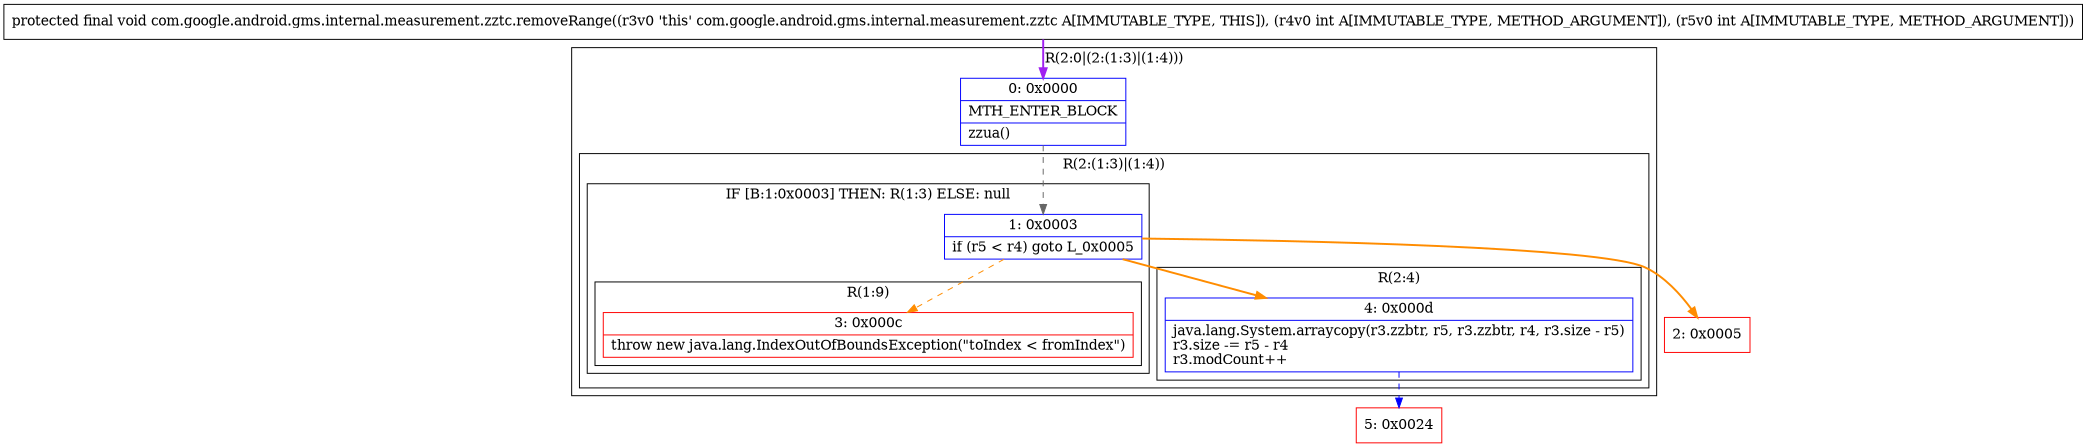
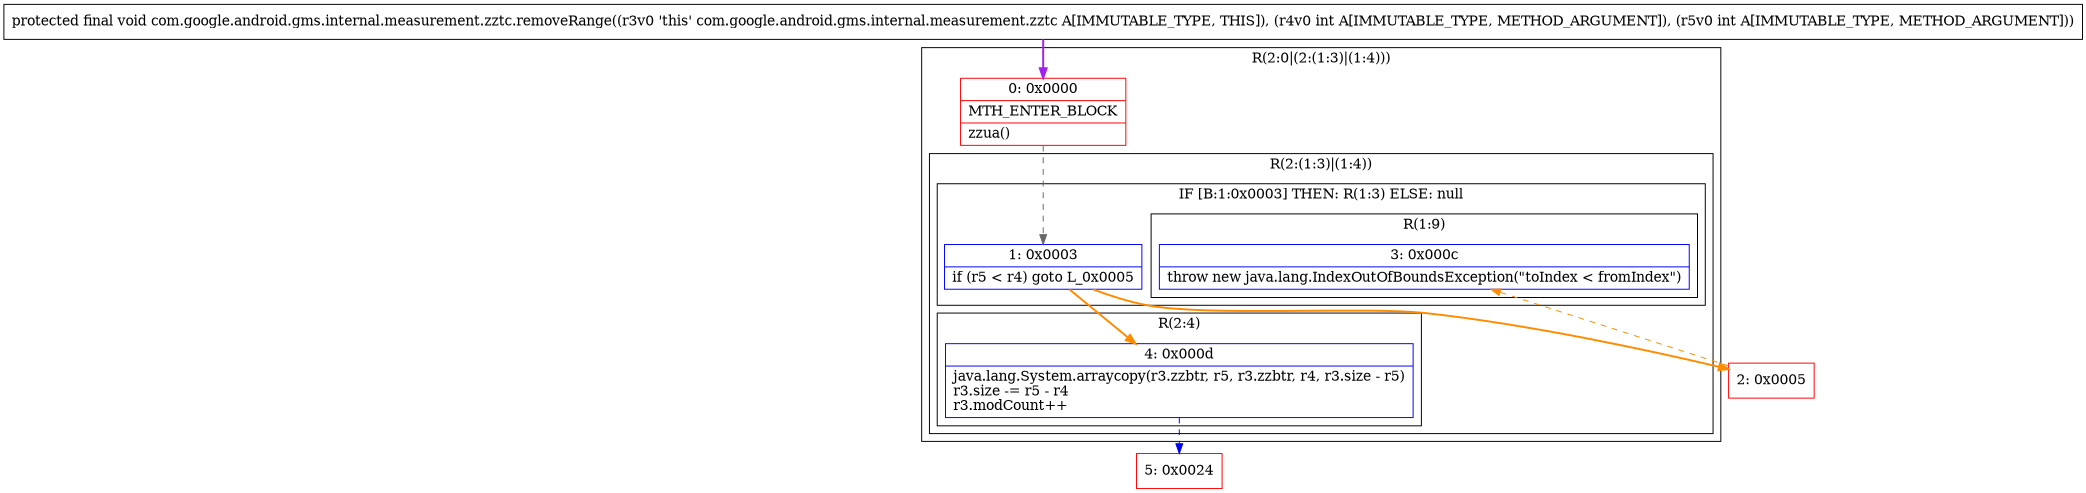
node "0: 0x0000": color blue -> red
edge "1: 0x0003" -> "3: 0x000c": now "2: 0x0005" -> "3: 0x000c"
node "3: 0x000c": color red -> blue
